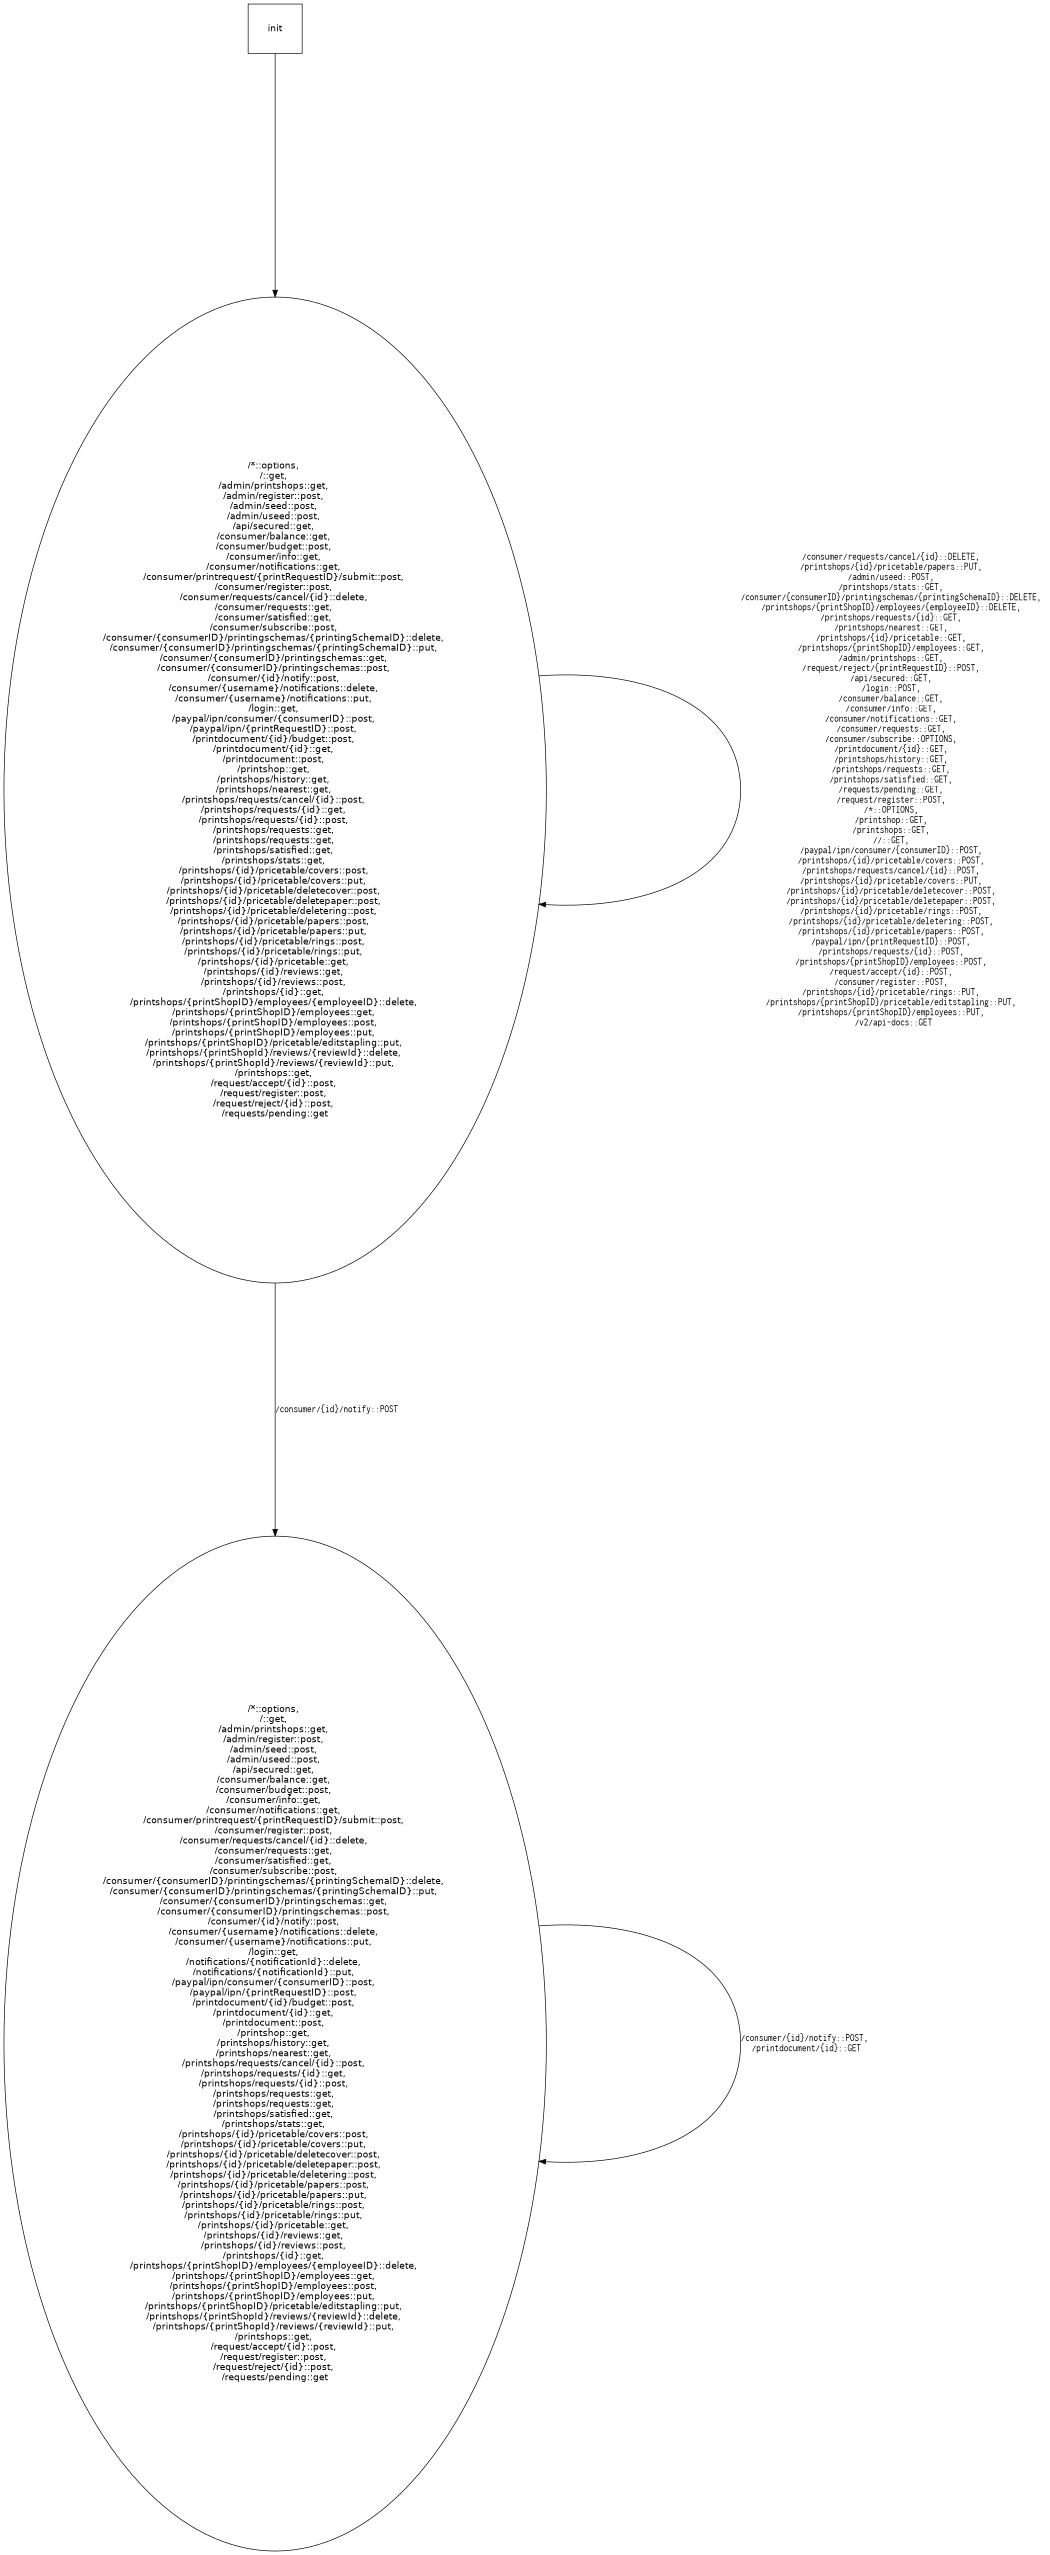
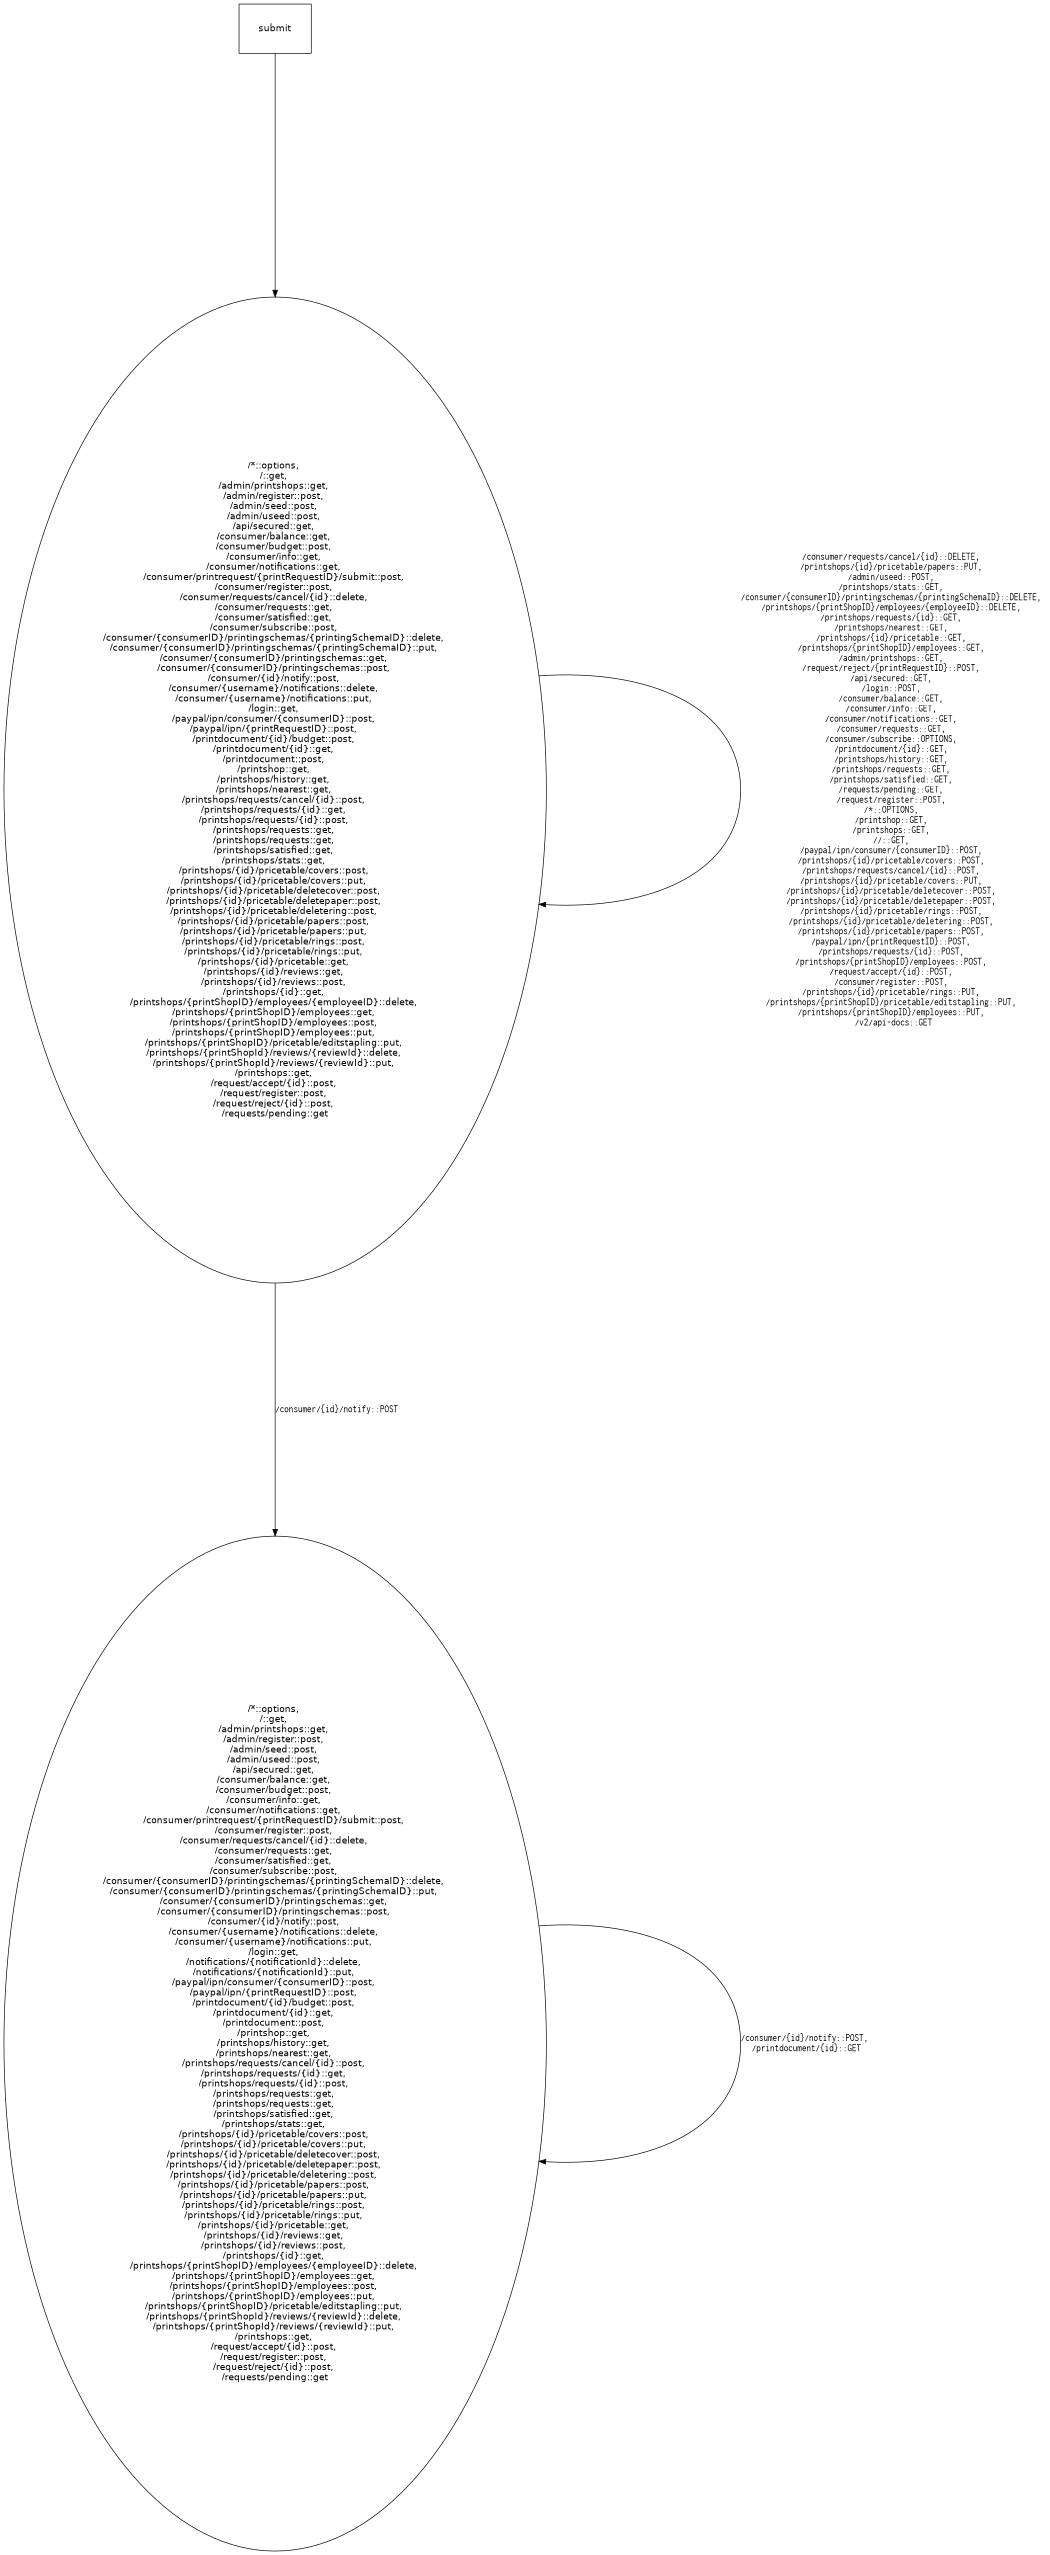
node "init": label "init" -> "submit"
